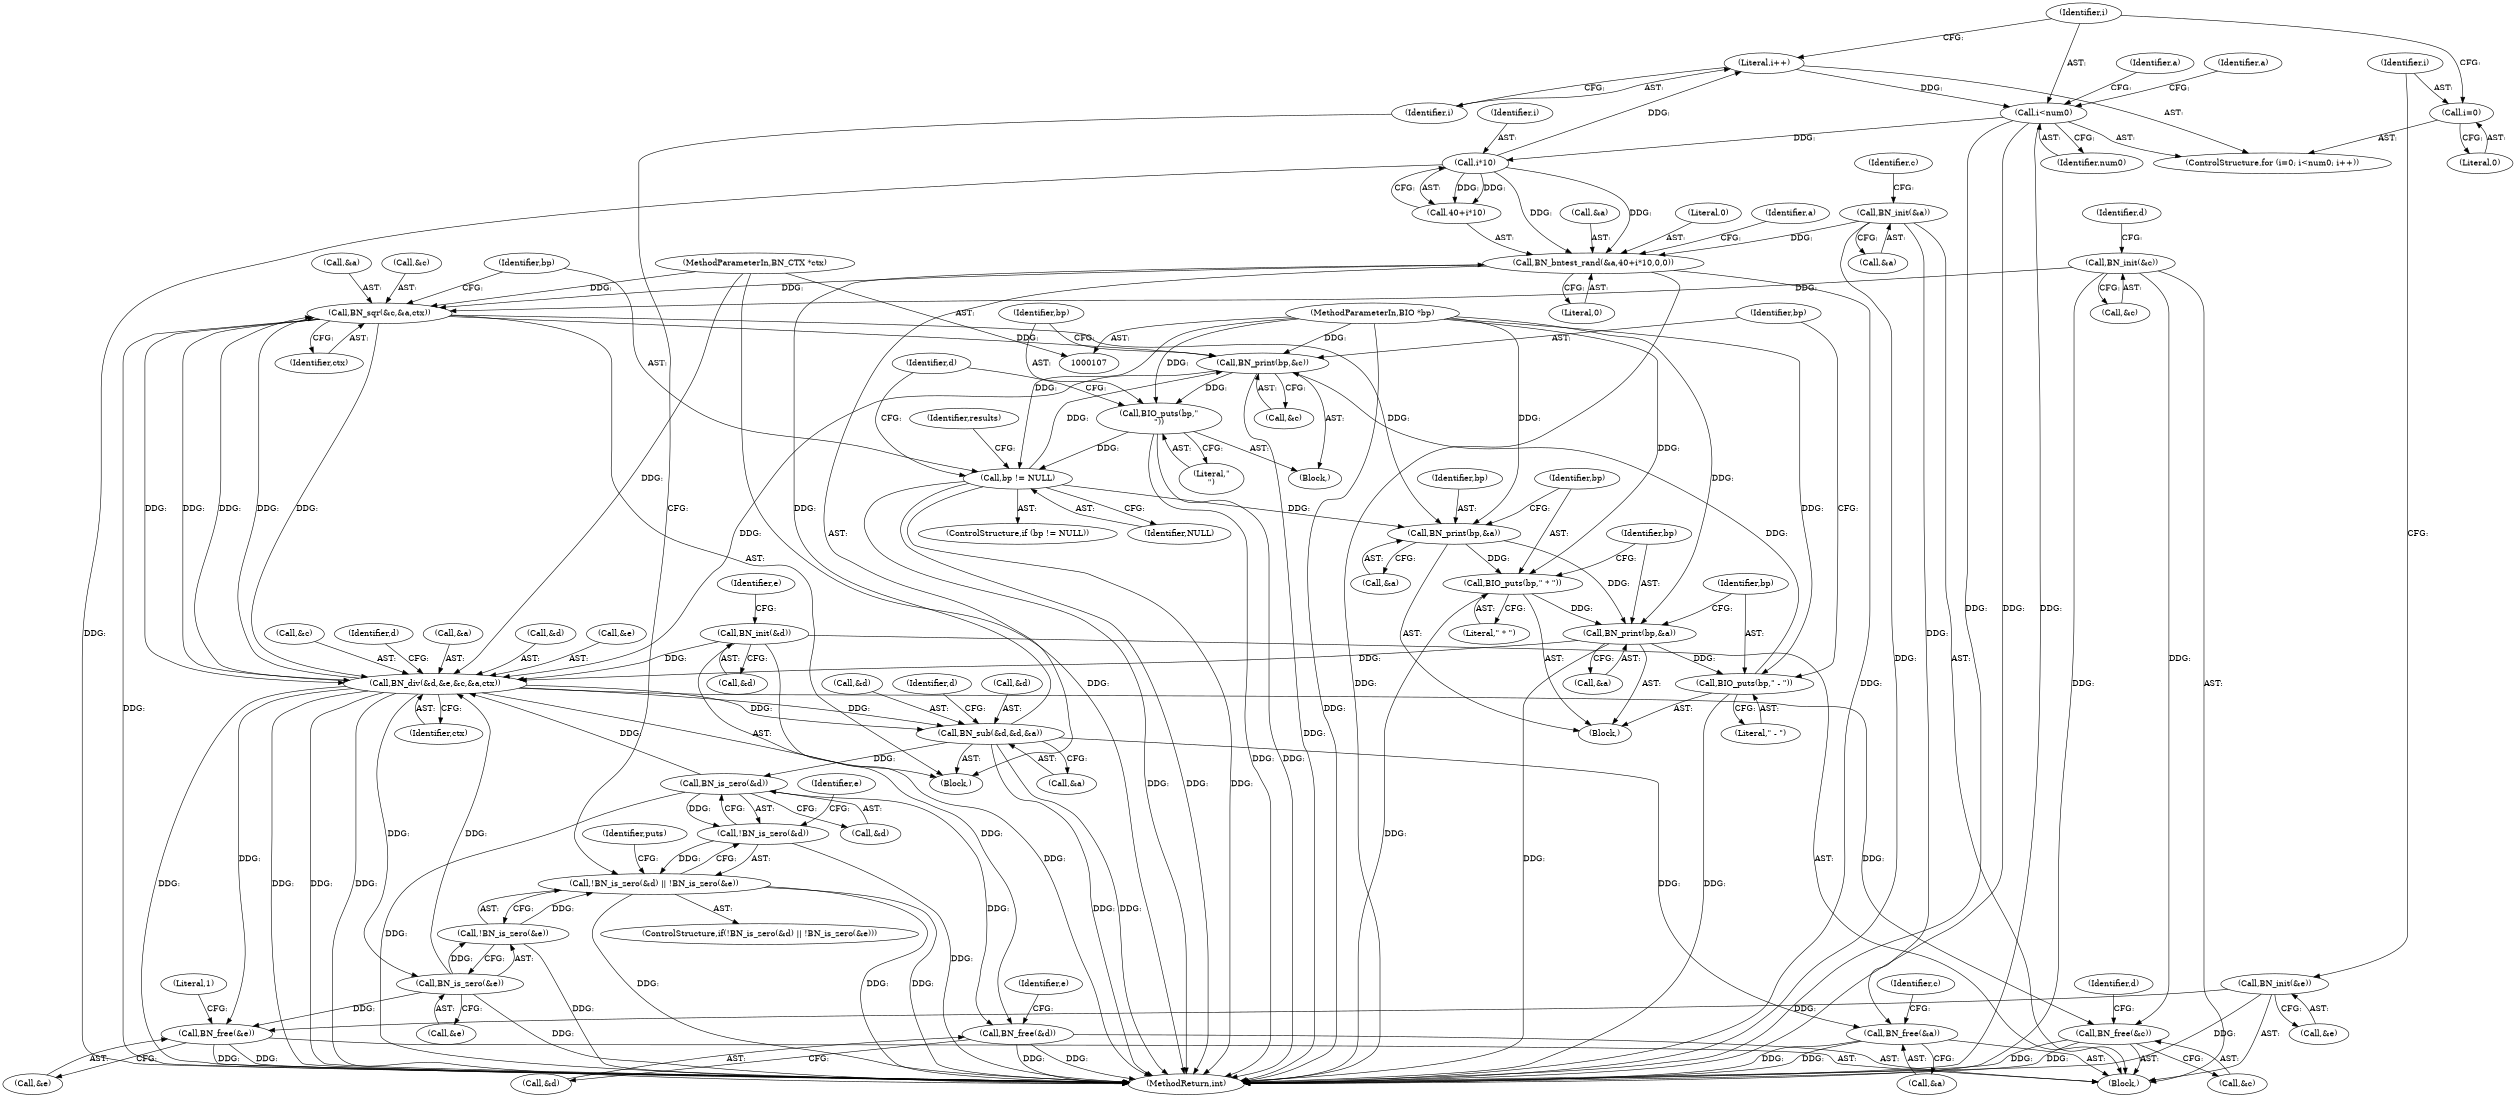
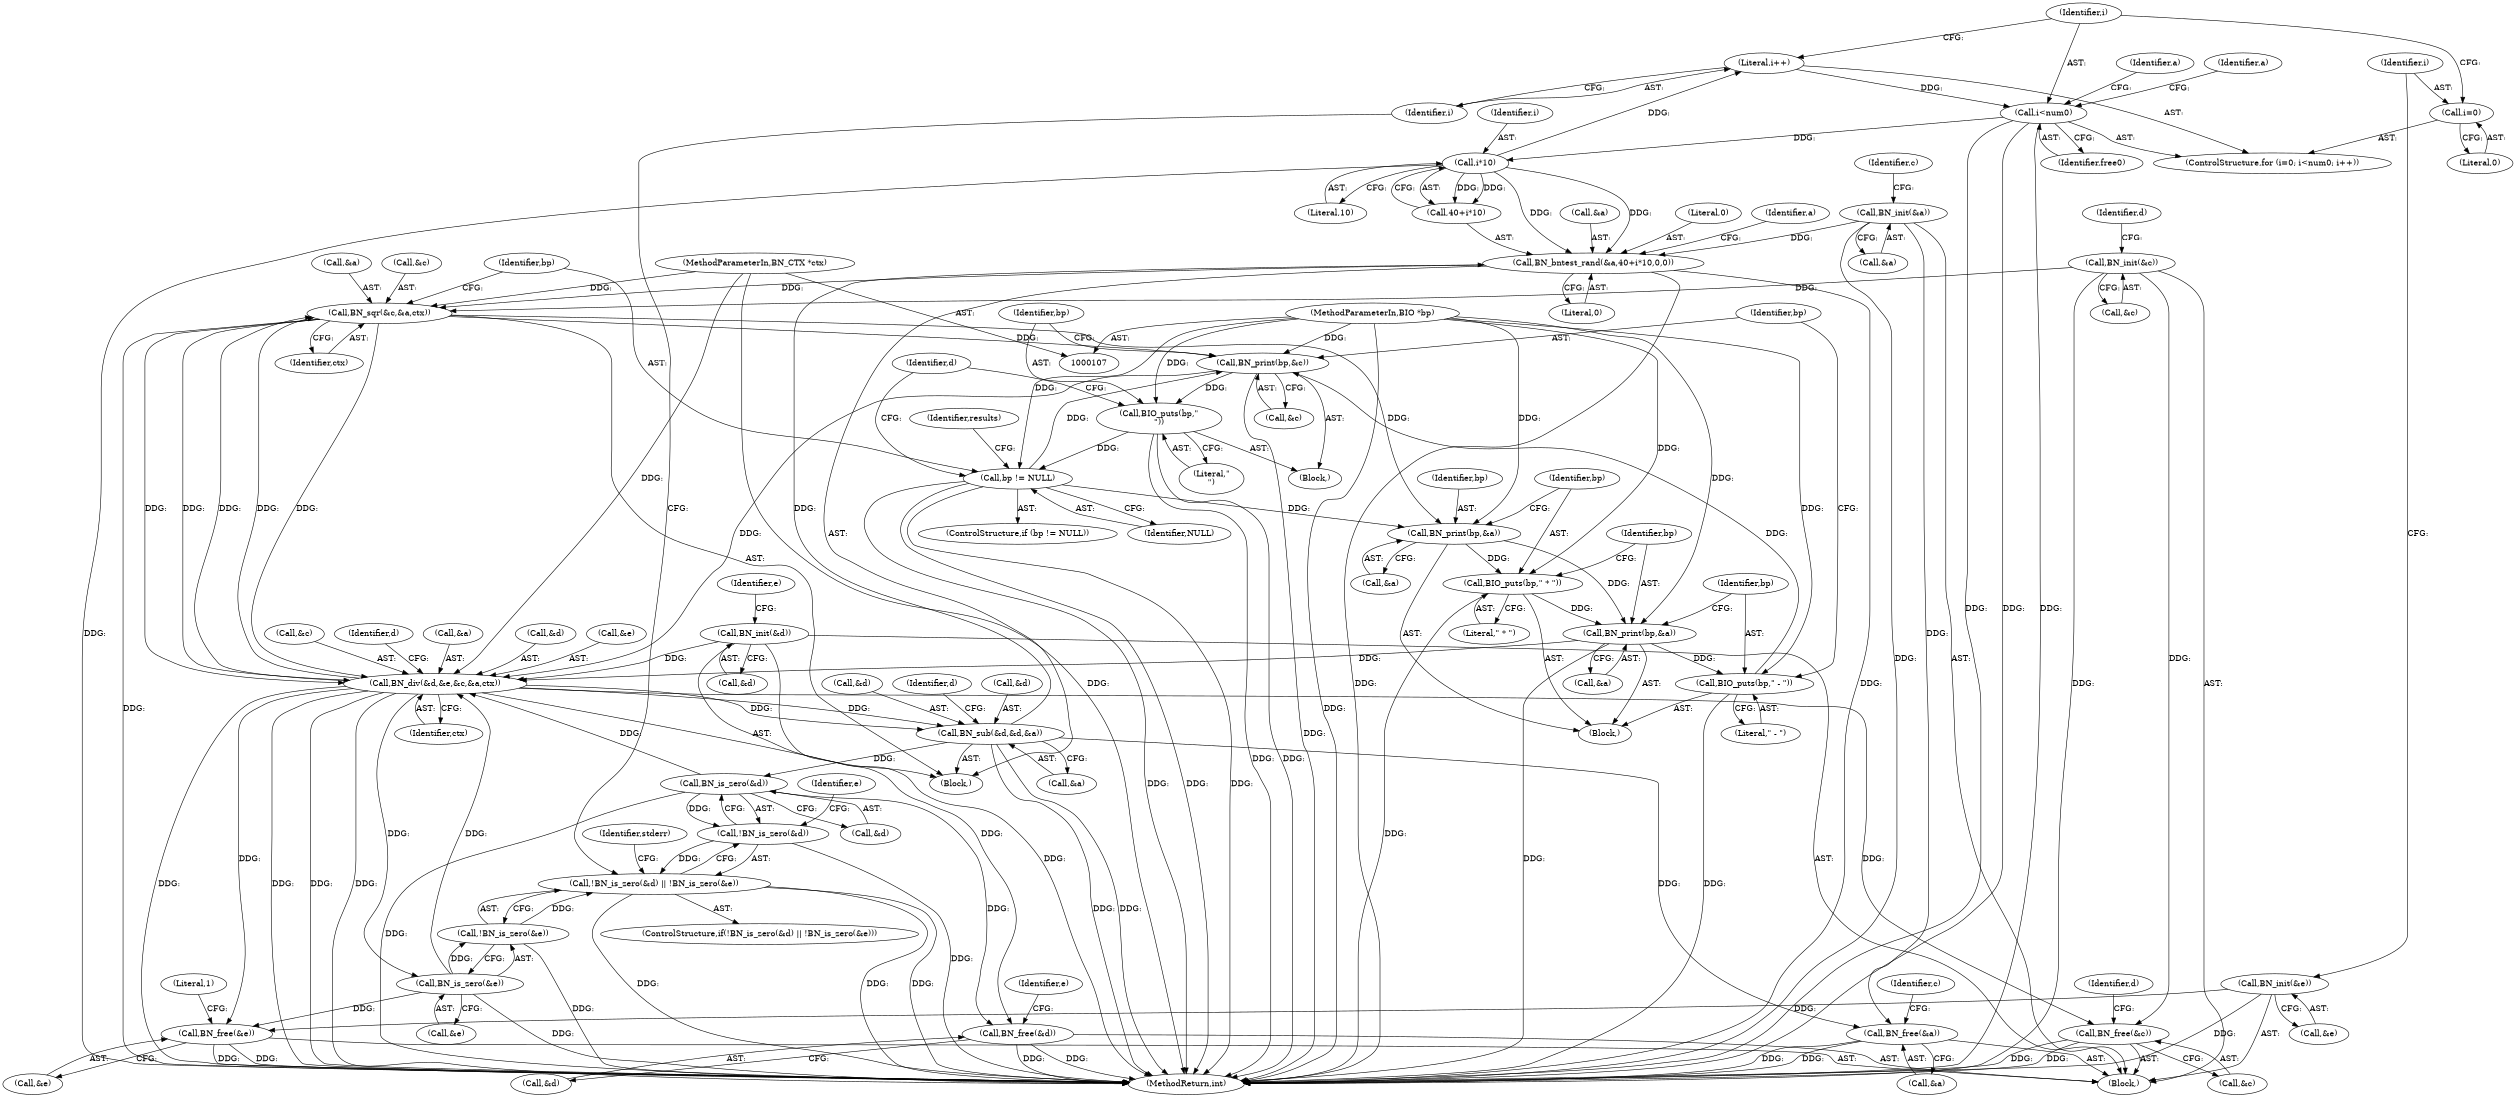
node "(Identifier,num0)": label "(Identifier,num0)" -> "(Identifier,free0)"
node "(Literal,10)": added
node "(Identifier,puts)": label "(Identifier,puts)" -> "(Identifier,stderr)"
